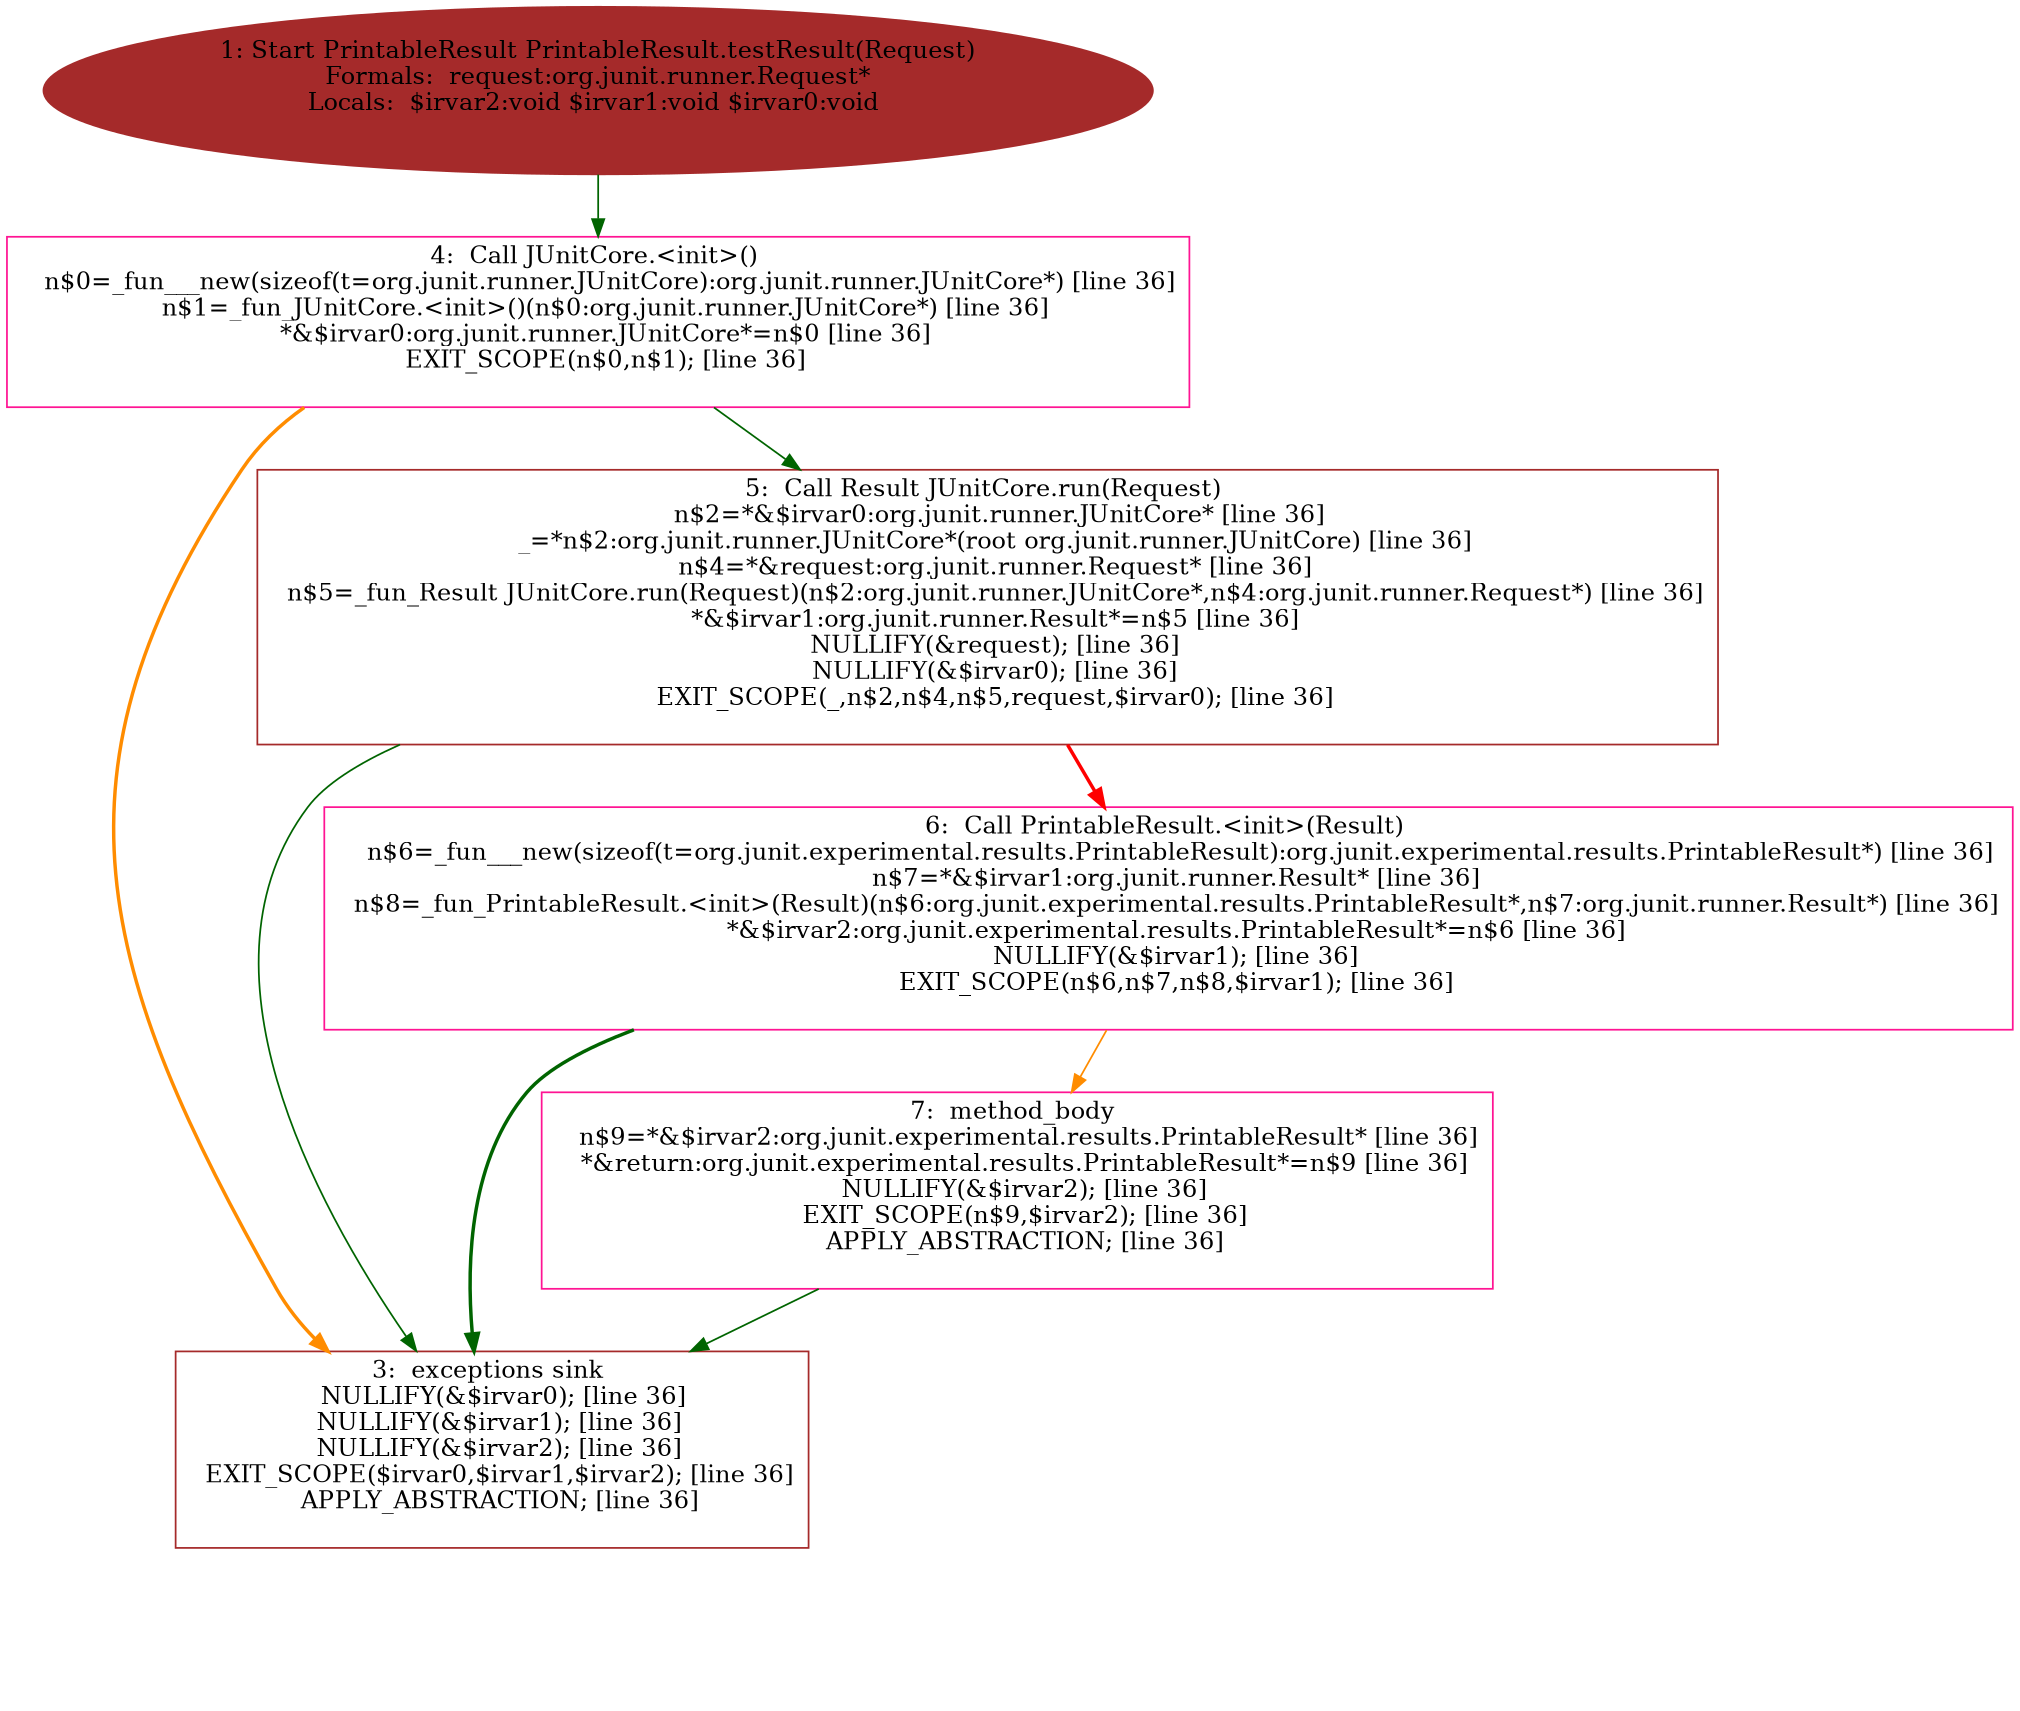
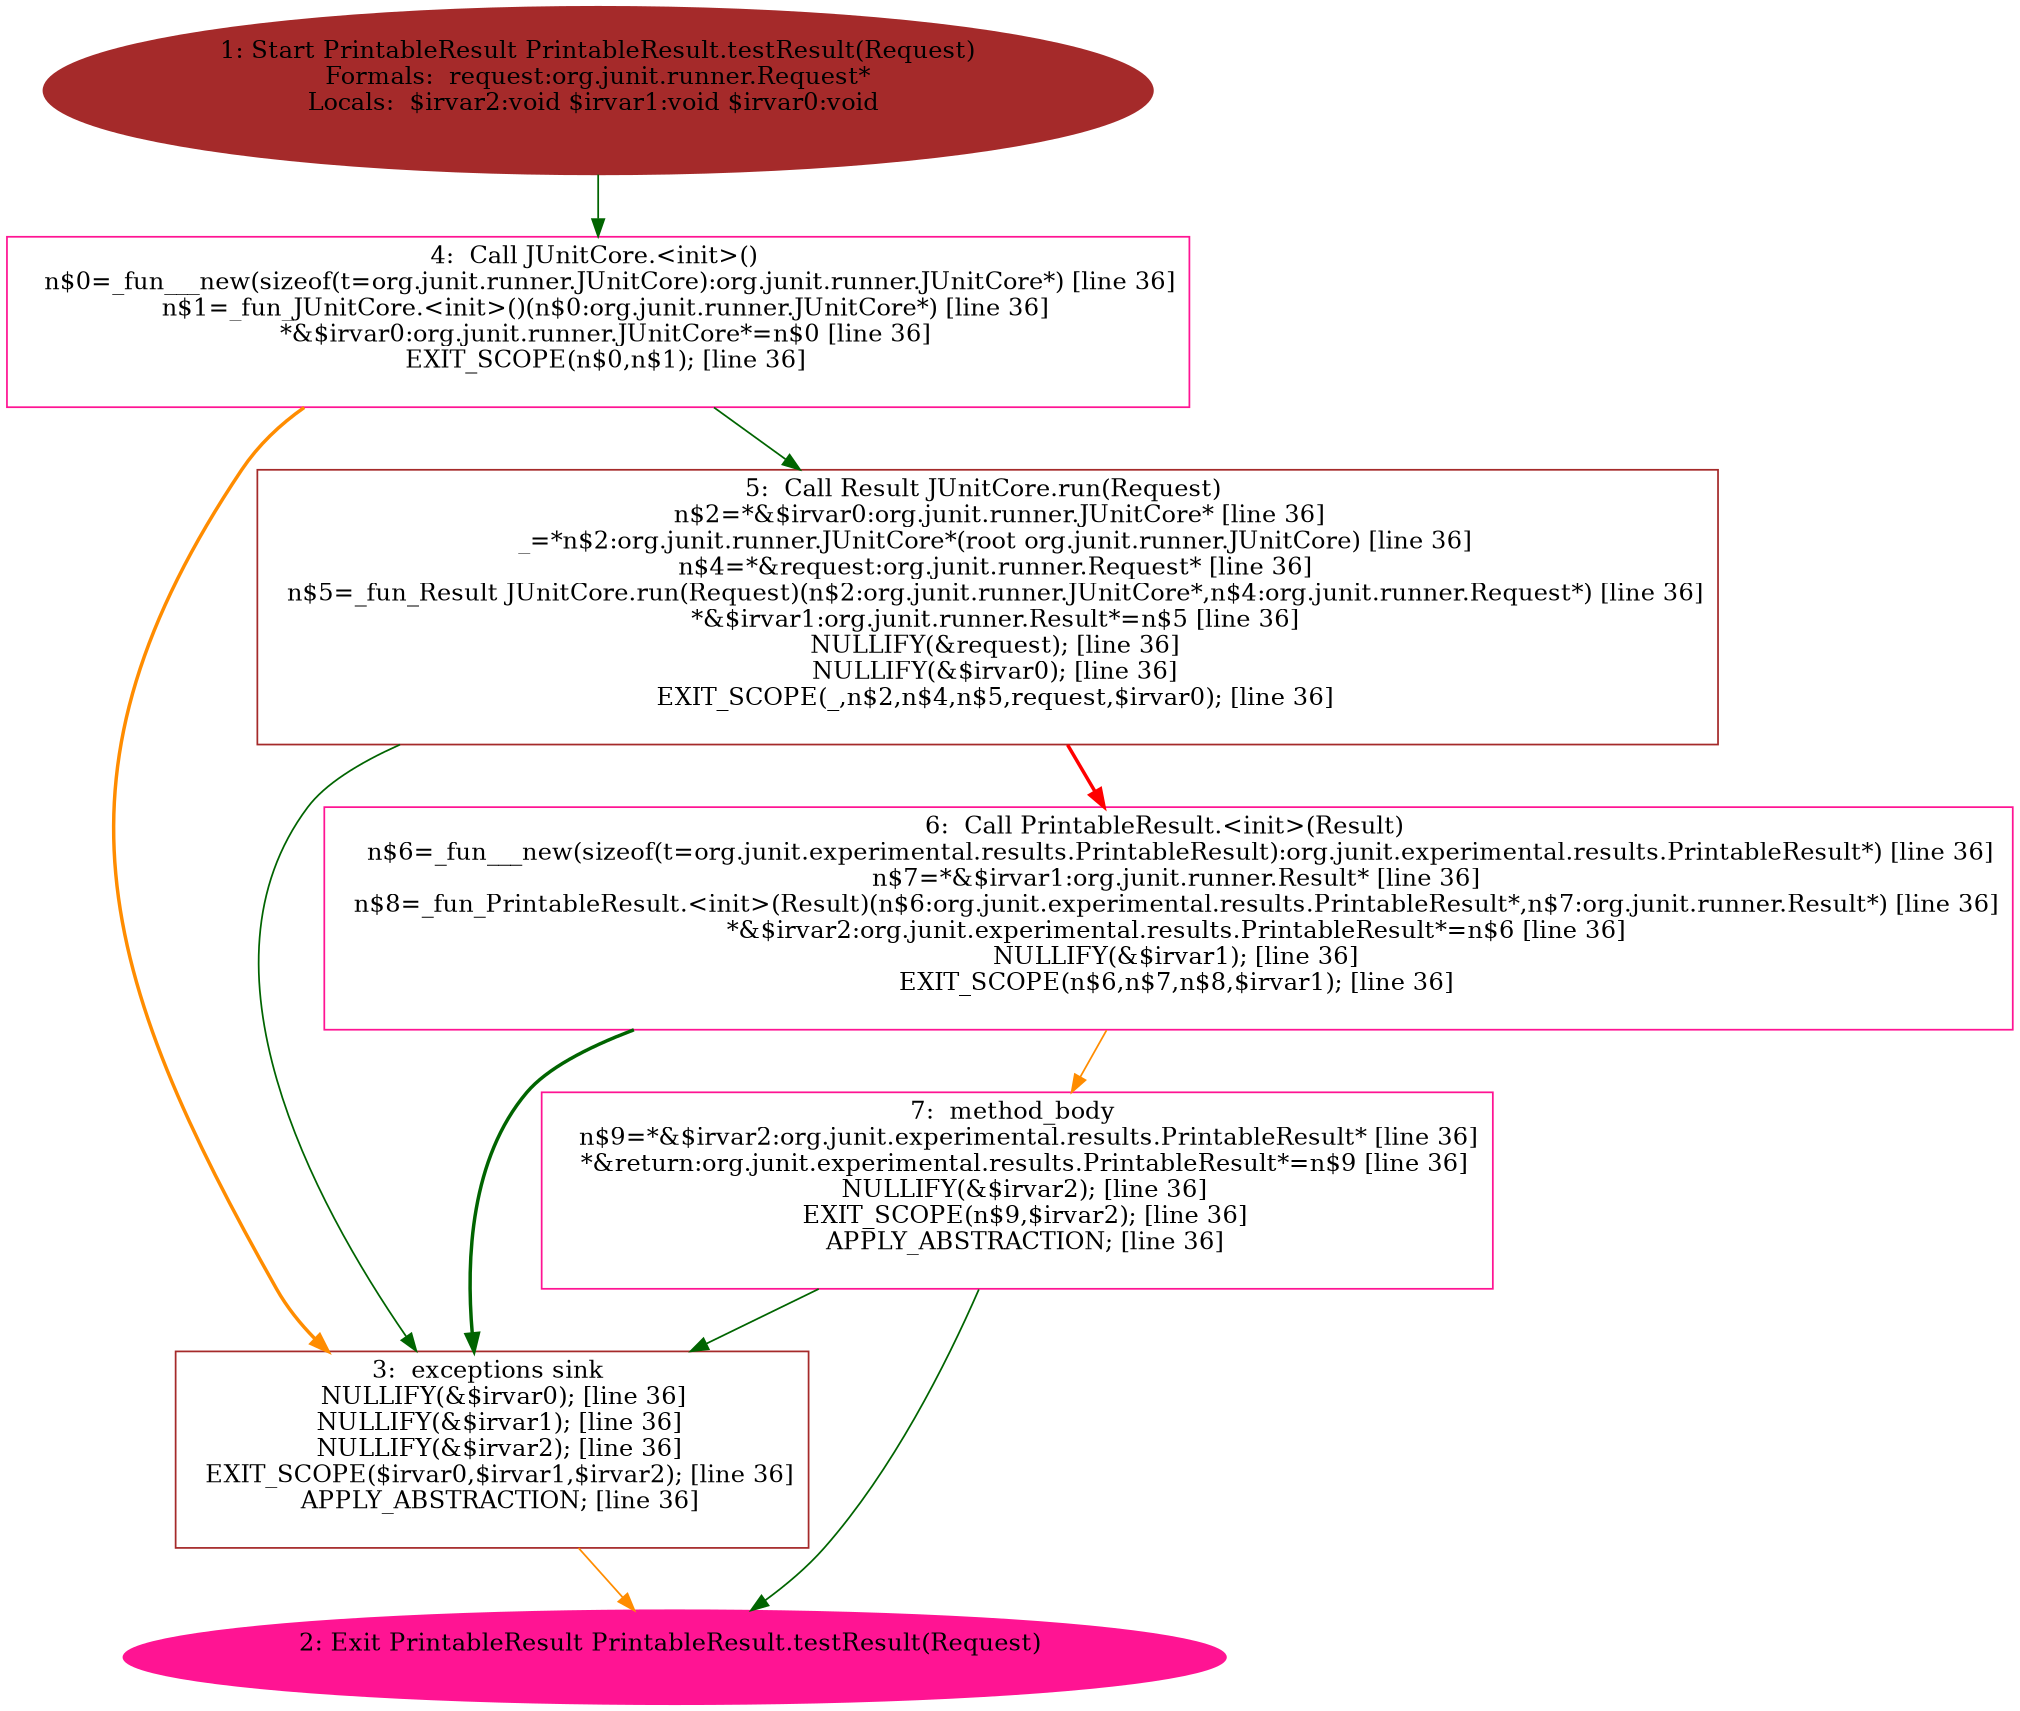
node "2: Exit PrintableResult PrintableResult.testResult(Request)": added
